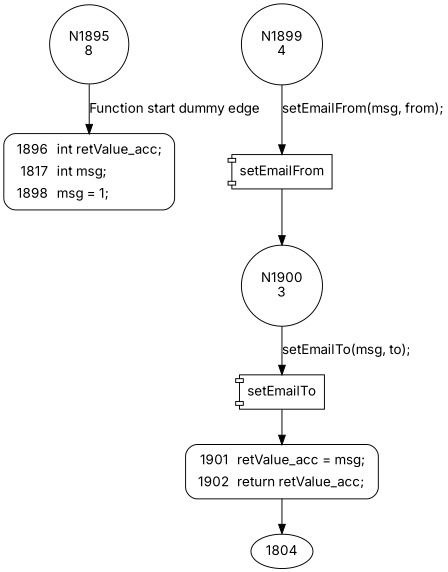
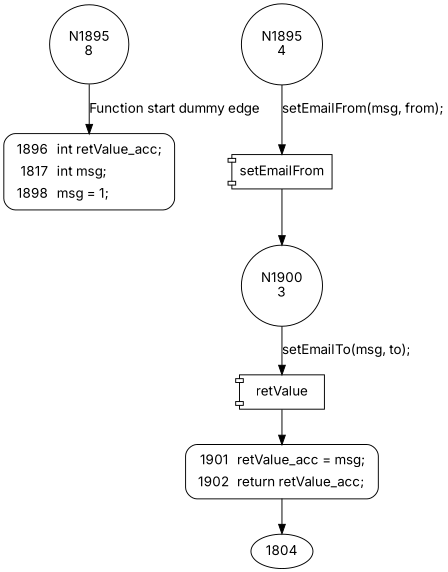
node "N1899 4": label "N1899 4" -> "N1895 4"
node "setEmailTo": label "setEmailTo" -> "retValue"
